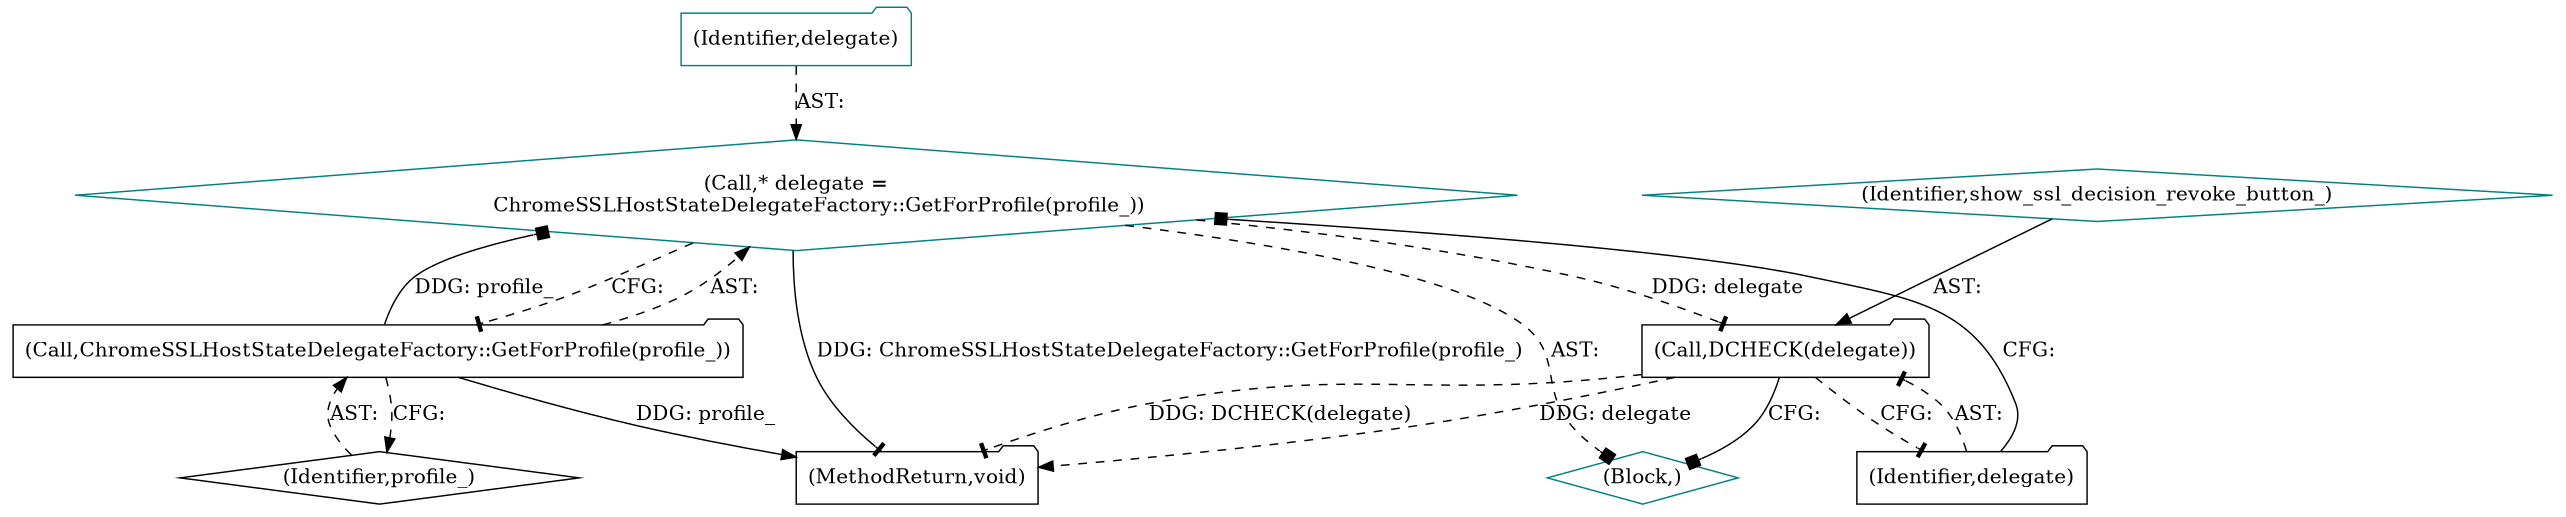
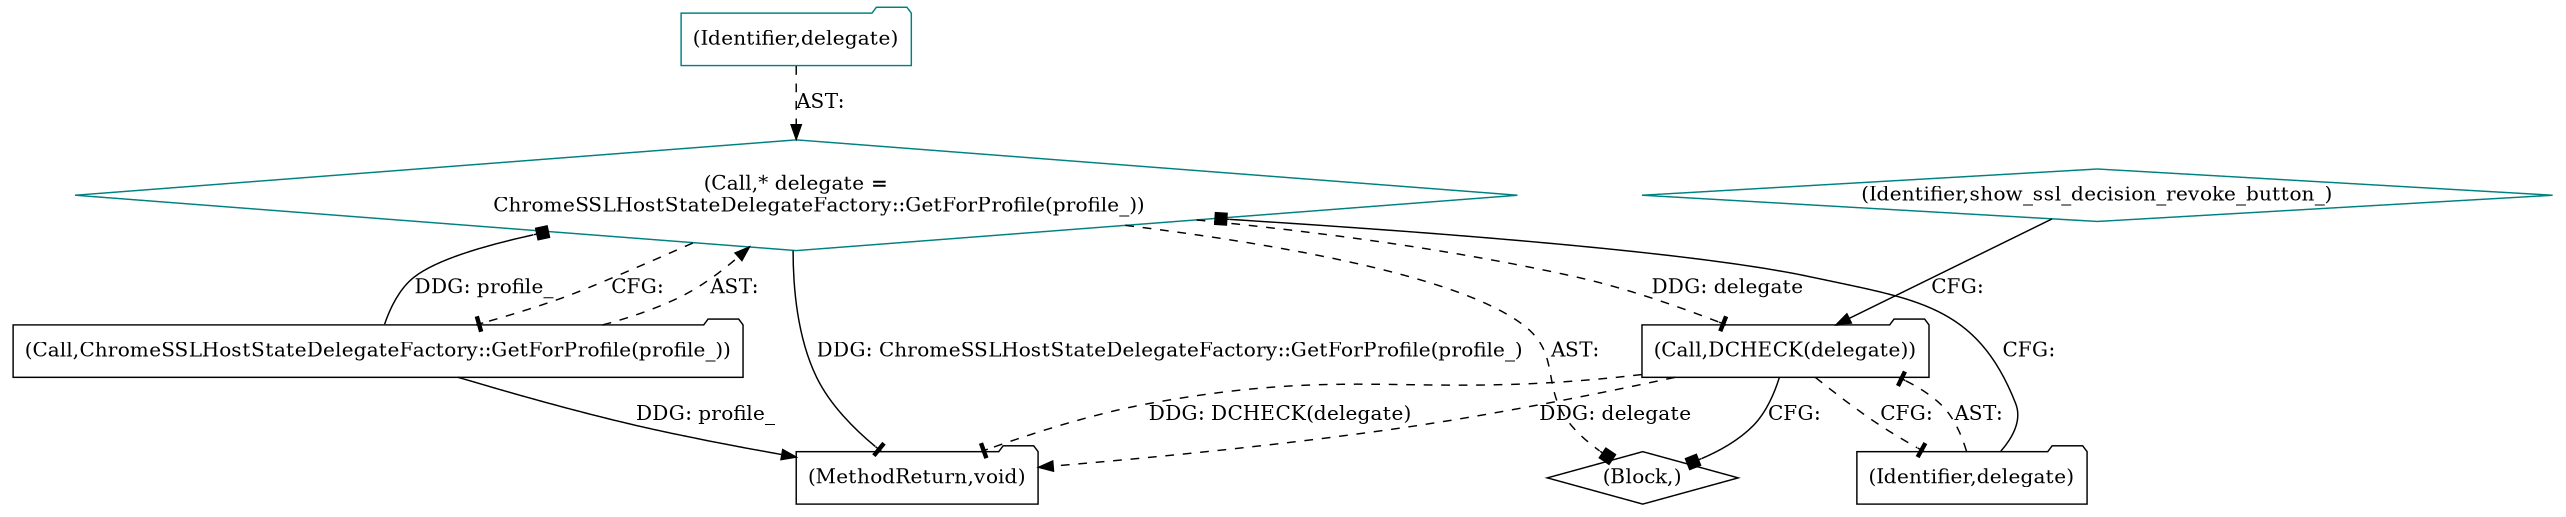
edge "(Identifier,show_ssl_decision_revoke_button_)" -> "(Call,DCHECK(delegate))": label "AST: " -> "CFG: "
node "(Identifier,profile_)": removed
node "(Block,)": color teal -> black
